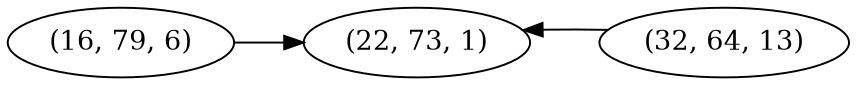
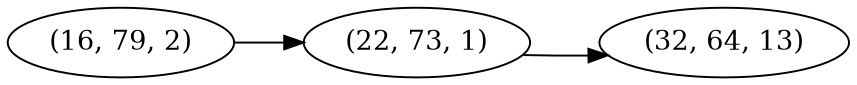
edge "(32, 64, 13)" -> "(22, 73, 1)": reversed
node "(16, 79, 6)": label "(16, 79, 6)" -> "(16, 79, 2)"
